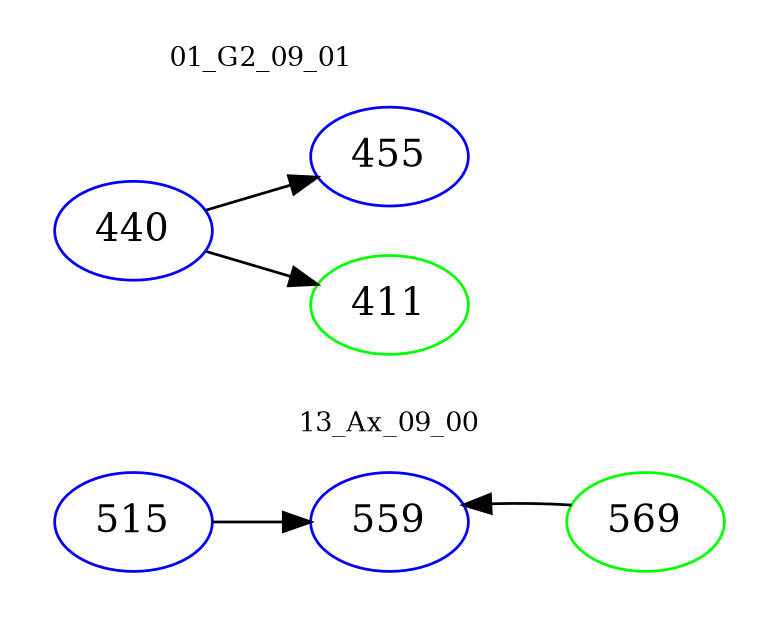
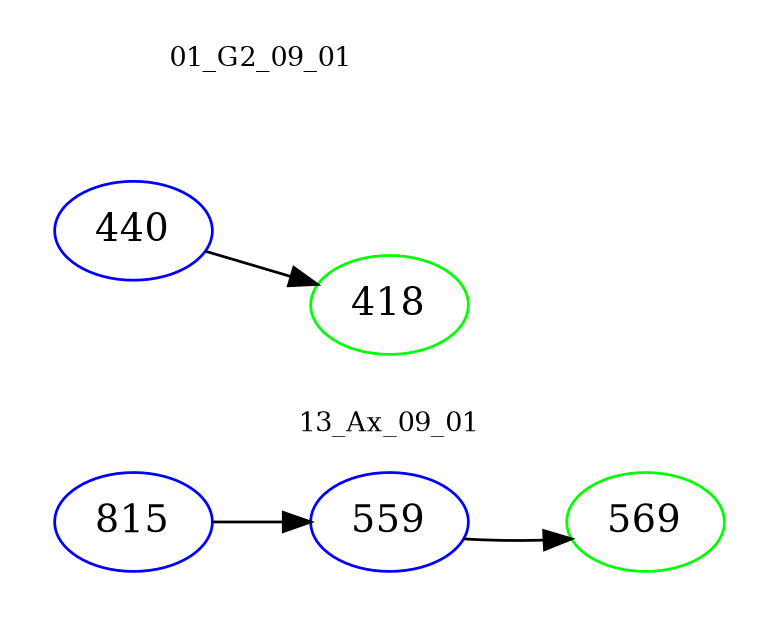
node "455": removed
node "411": label "411" -> "418"
cluster "13_Ax_09_00": label "13_Ax_09_00" -> "13_Ax_09_01"
edge "569" -> "559": reversed
node "515": label "515" -> "815"
